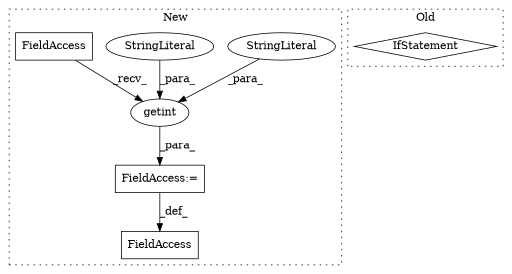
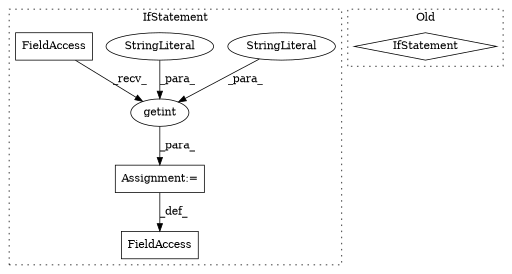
cluster "New": label "New" -> "IfStatement"
node "FieldAccess:=": label "FieldAccess:=" -> "Assignment:="
